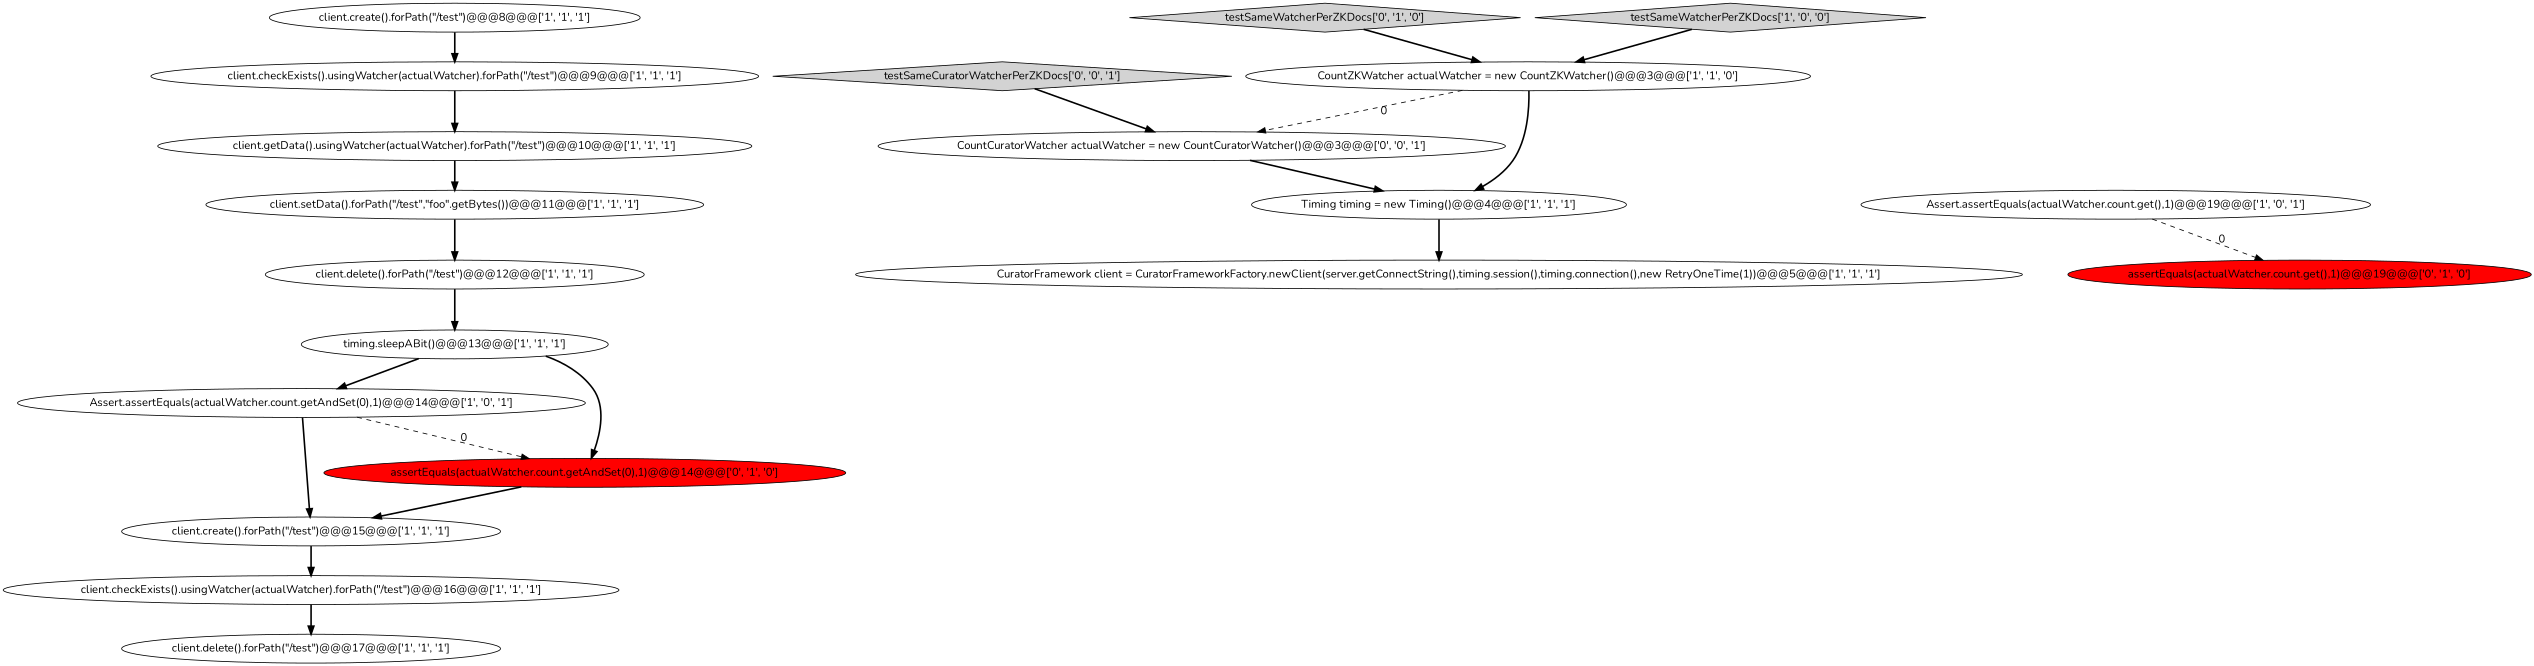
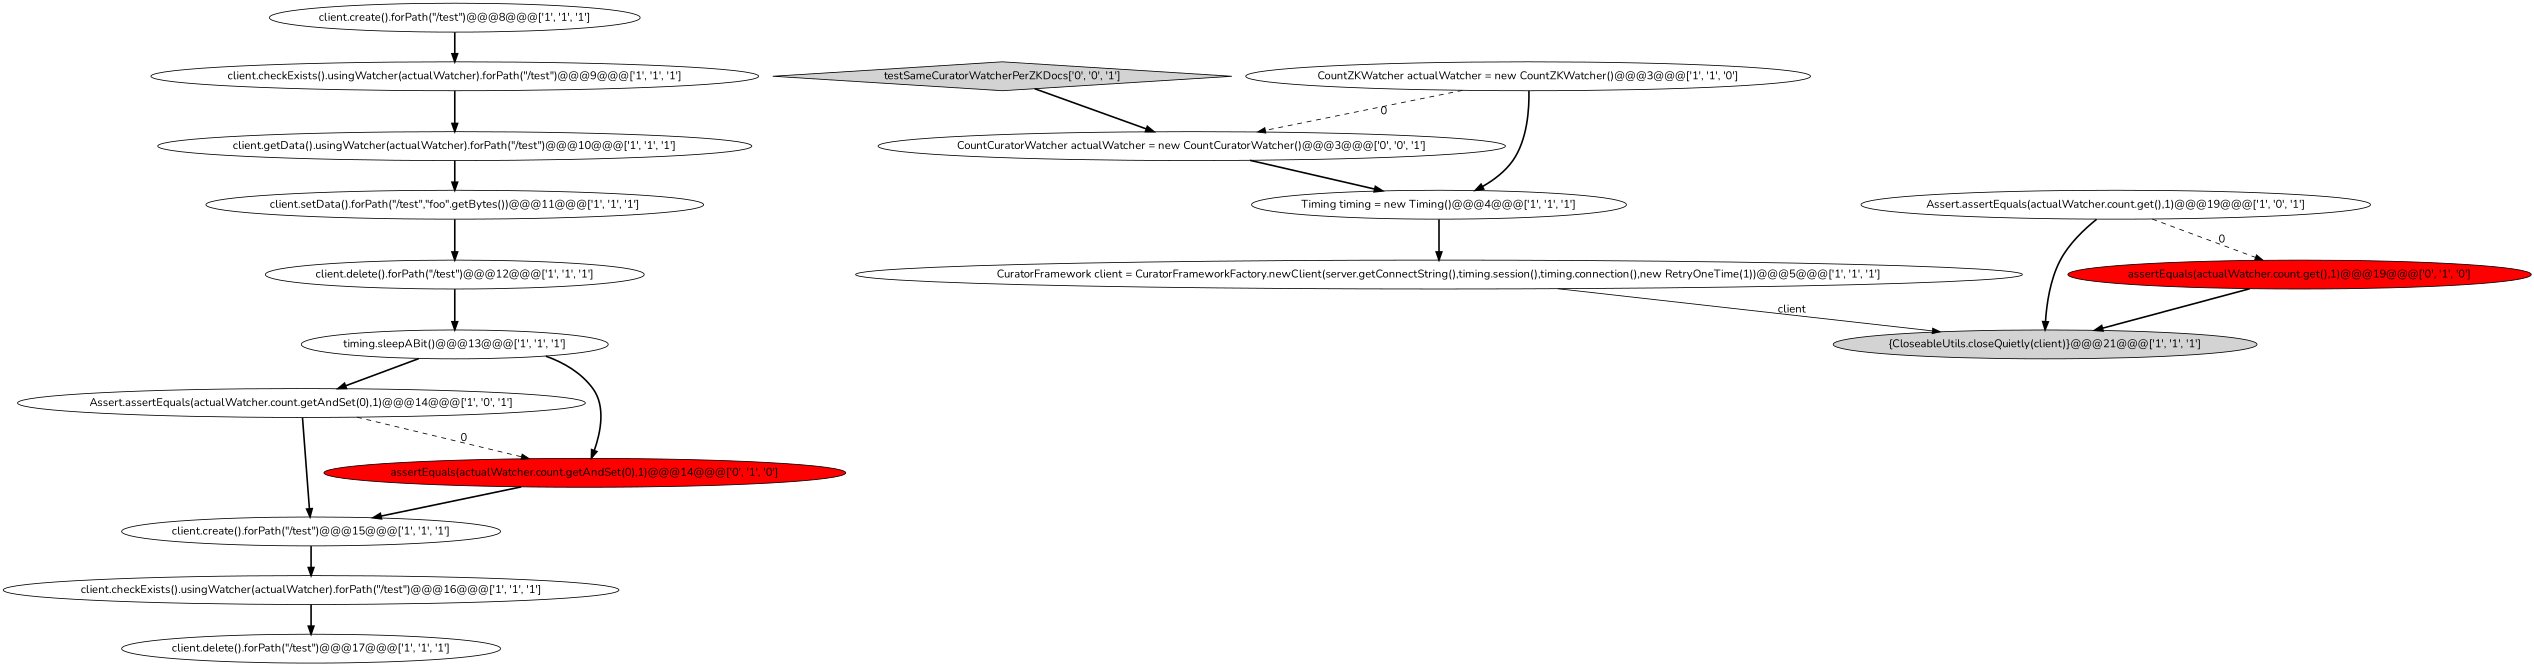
node "testSameWatcherPerZKDocs['0', '1', '0']": removed
node "testSameWatcherPerZKDocs['1', '0', '0']": removed
node "{CloseableUtils.closeQuietly(client)}@@@21@@@['1', '1', '1']": added
